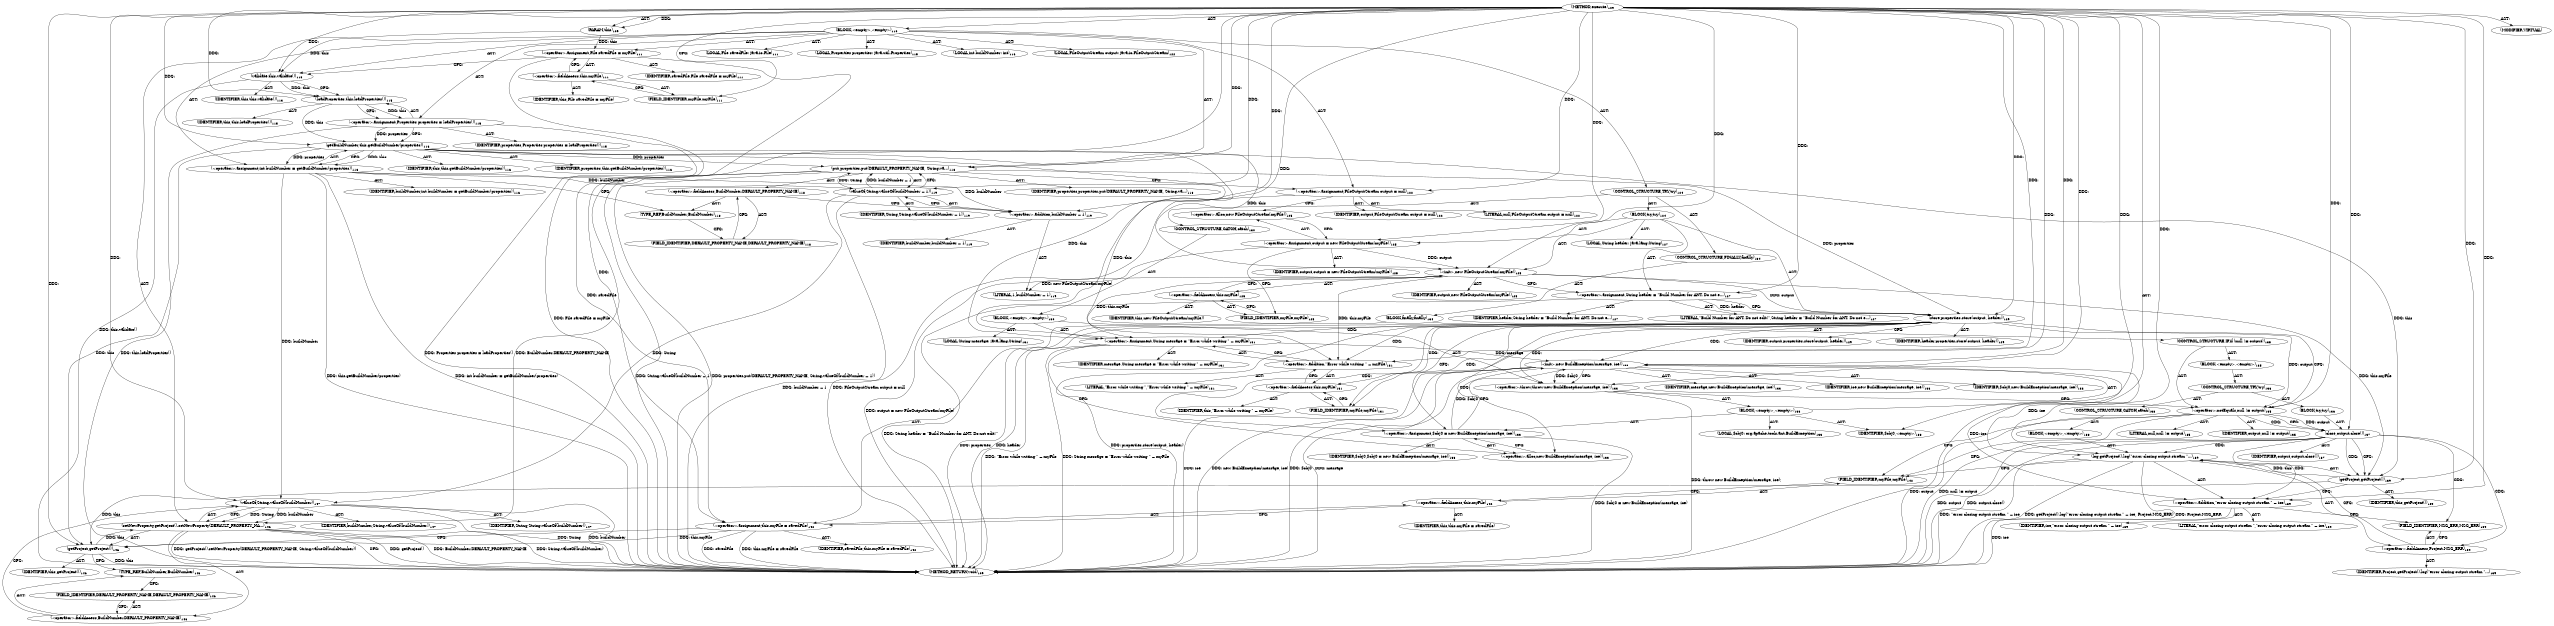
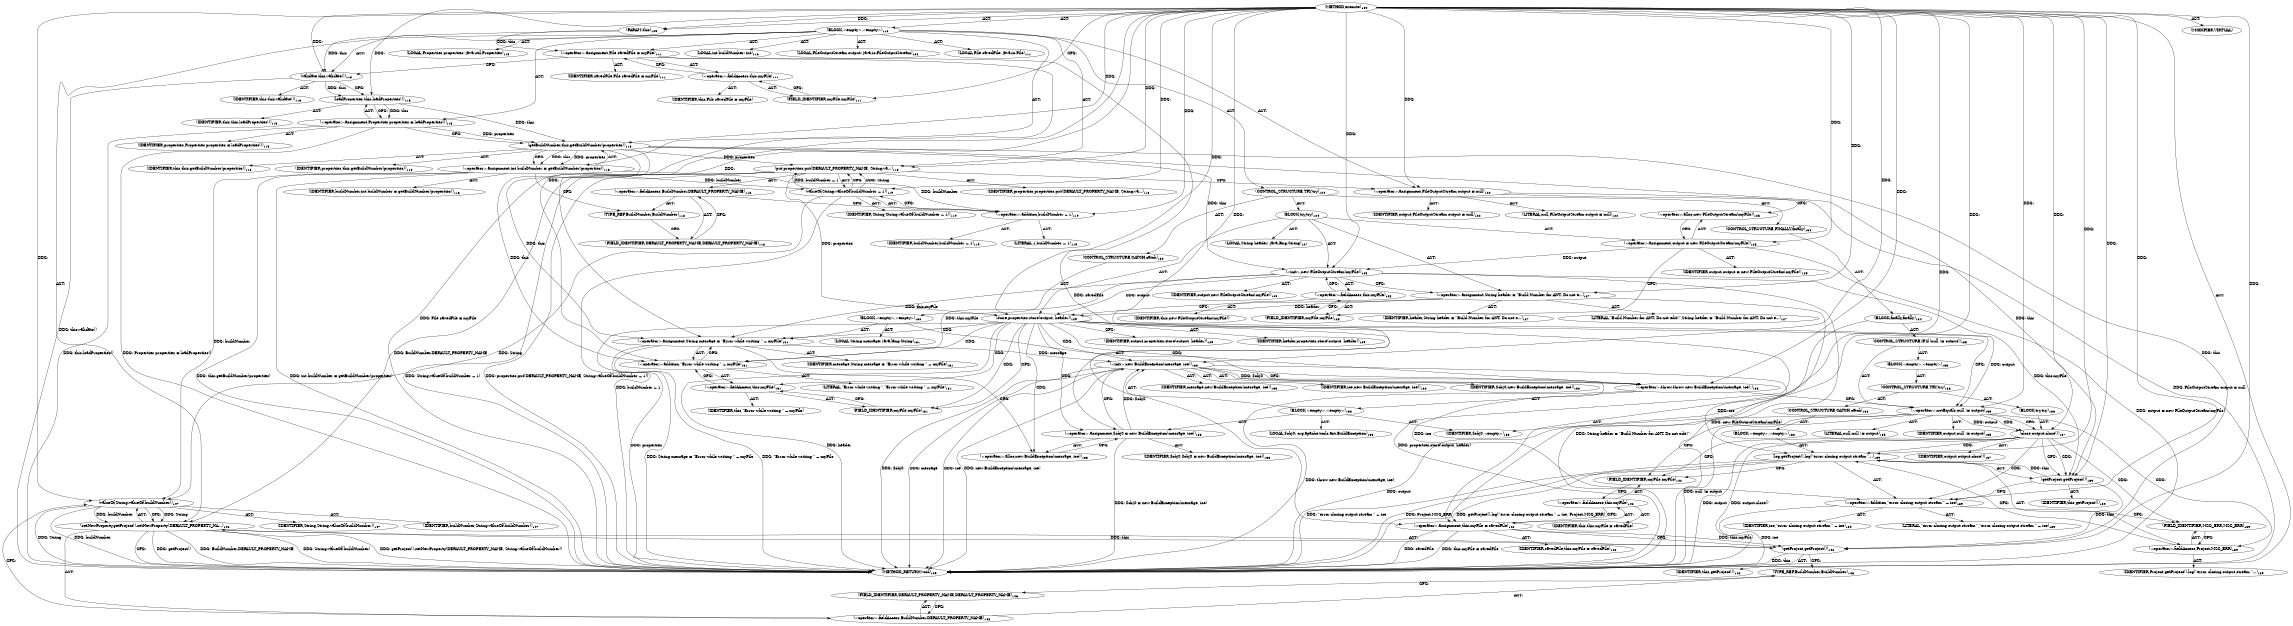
edge "(<init>,new FileOutputStream(myFile))" -> "(LITERAL,1,buildNumber + 1)": now "(<init>,new FileOutputStream(myFile))" -> "(METHOD_RETURN,void)"
edge "(close,output.close())" -> "(<operator>.fieldAccess,Project.MSG_ERR)": now "(<operator>.notEquals,null != output)" -> "(<operator>.fieldAccess,Project.MSG_ERR)"
